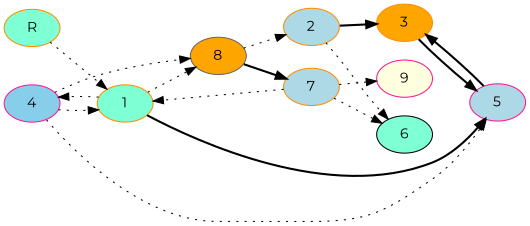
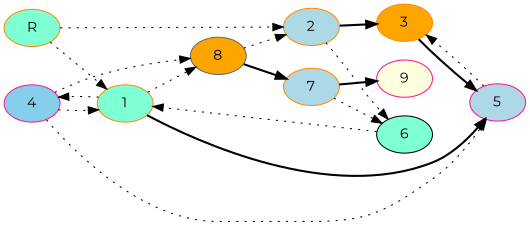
edge "R" -> "2": added
edge "5" -> "3": style bold -> dotted
edge "7" -> "9": style dotted -> bold
edge "7" -> "1": now "6" -> "1"
